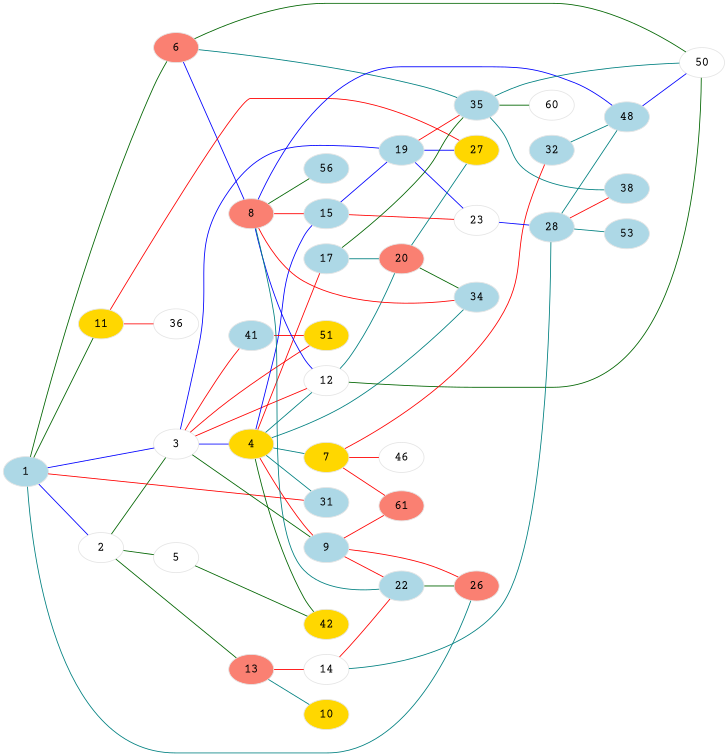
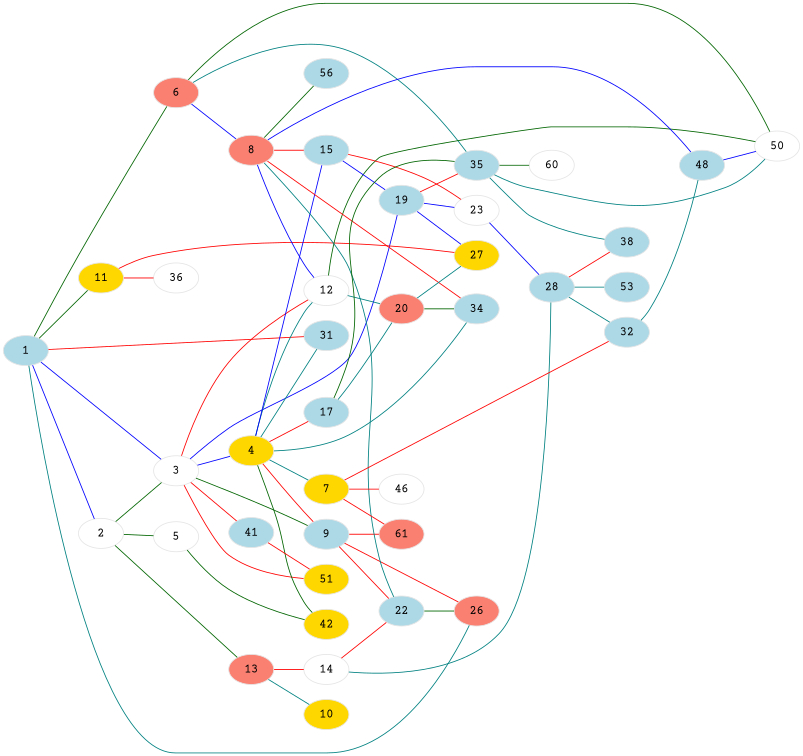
edge "48" -- "28": now "32" -- "28"
